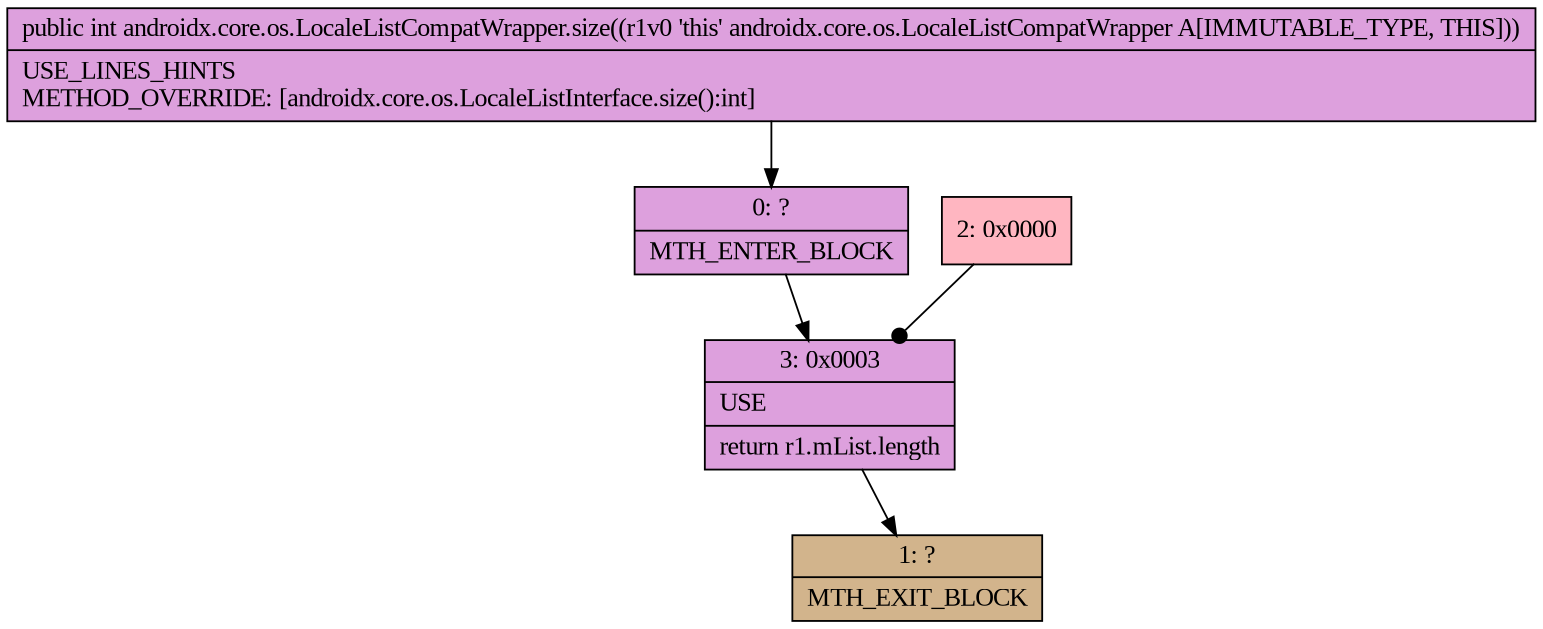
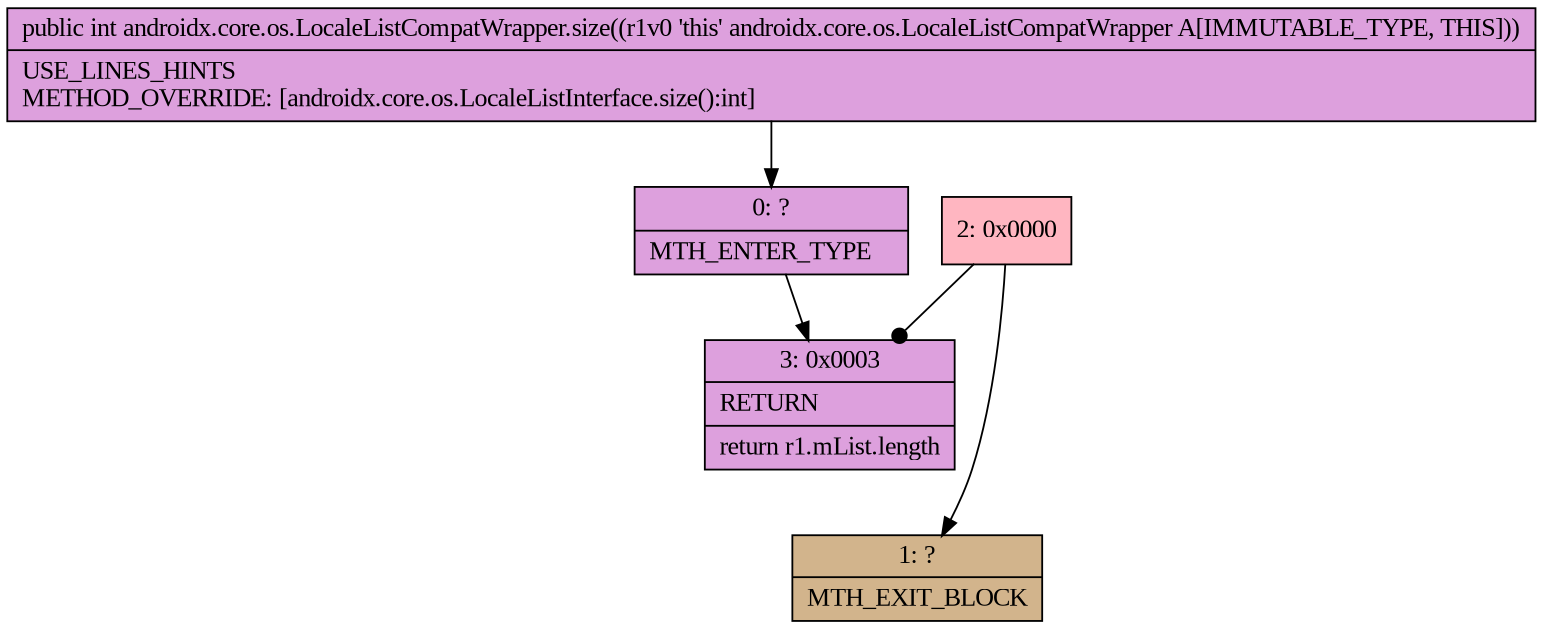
node "0: ?": text "MTH_ENTER_BLOCK" -> "MTH_ENTER_TYPE"
node "3: 0x0003": text "USE" -> "RETURN"
edge "3: 0x0003" -> "1: ?": now "2: 0x0000" -> "1: ?"
